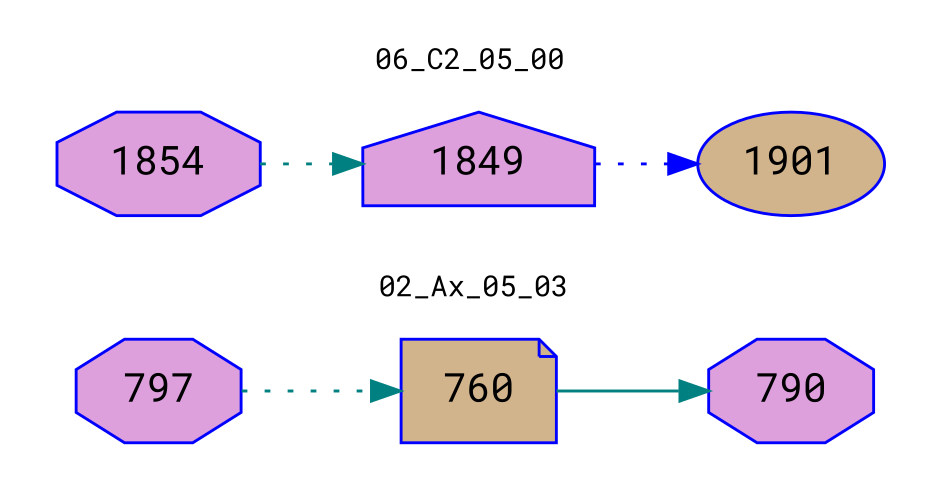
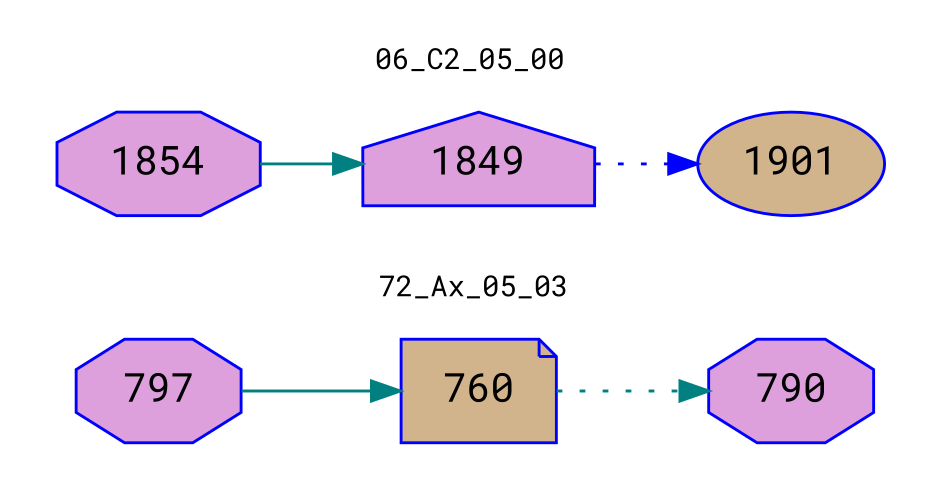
edge "1854" -> "1849": style dotted -> solid
cluster "02_Ax_05_03": label "02_Ax_05_03" -> "72_Ax_05_03"
edge "797" -> "760": style dotted -> solid
edge "760" -> "790": style solid -> dotted
